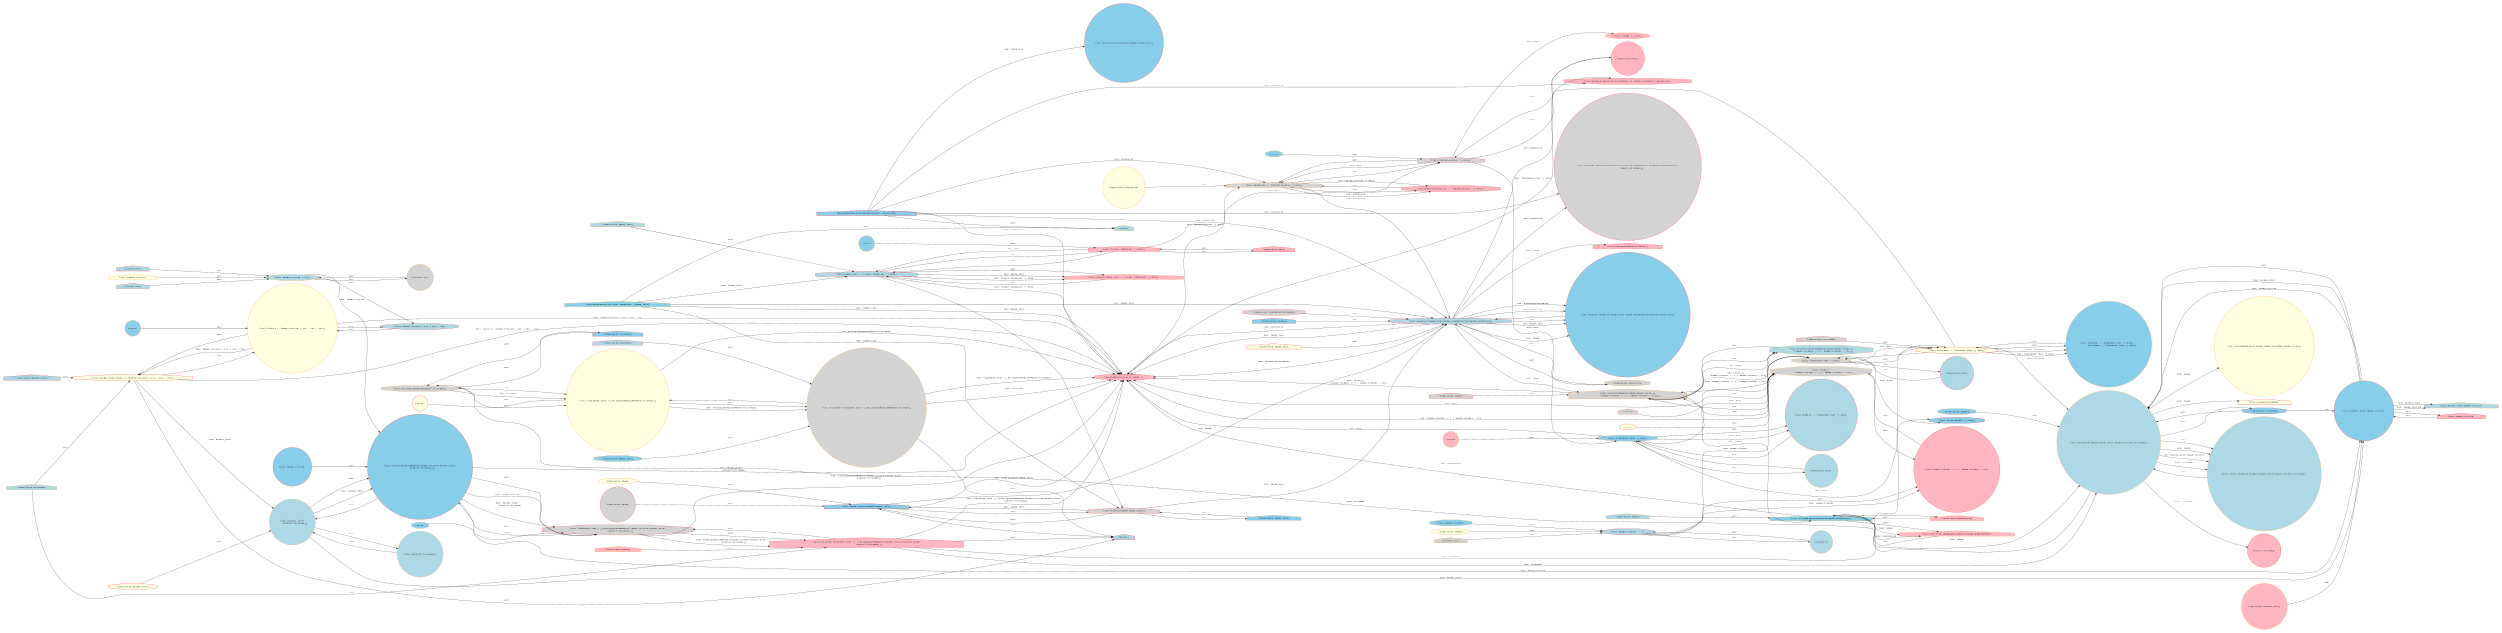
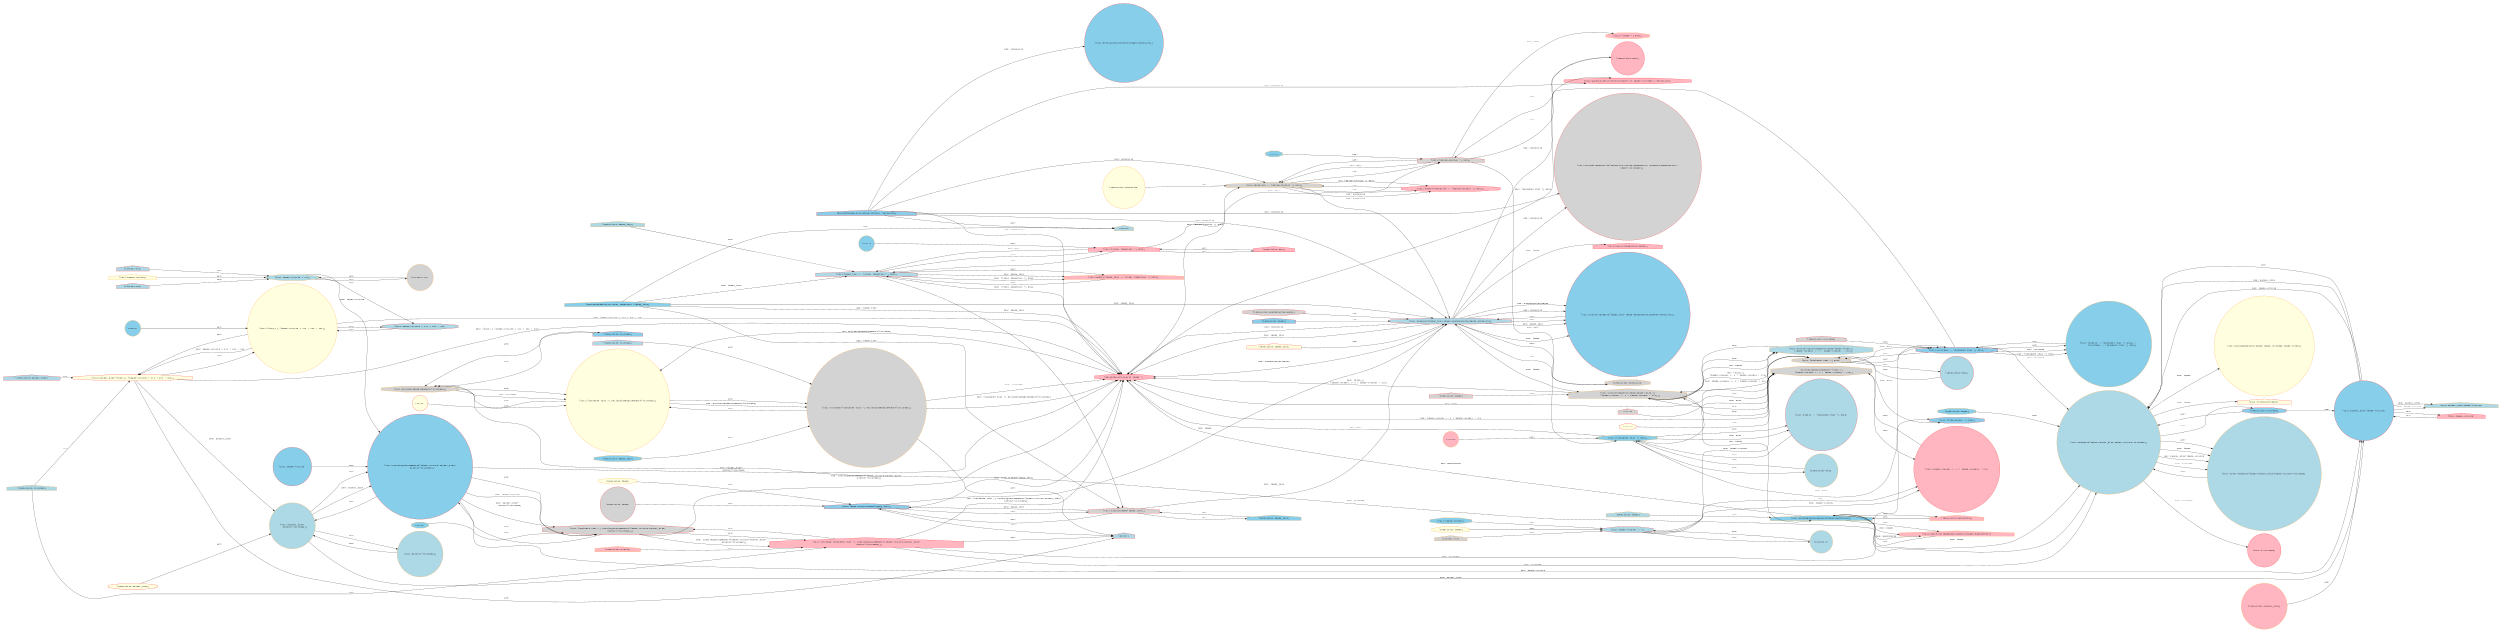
edge "(Call,(unsigned char *) RelinquishMagickMemory(colormap))" -> "(MethodReturn,static Image *)": reversed
node "(Call,colormap == (unsigned char *) NULL)": fillcolor lightyellow -> skyblue
node "(Call,(size_t) (image->offset != 0 ? image->offset : 256))": label "(Call,(size_t) (image->offset != 0 ? image->offset : 256))" -> "(RelinquishMagickMemory,(size_t) (image->offset != 0 ? image->offset : 256))"
